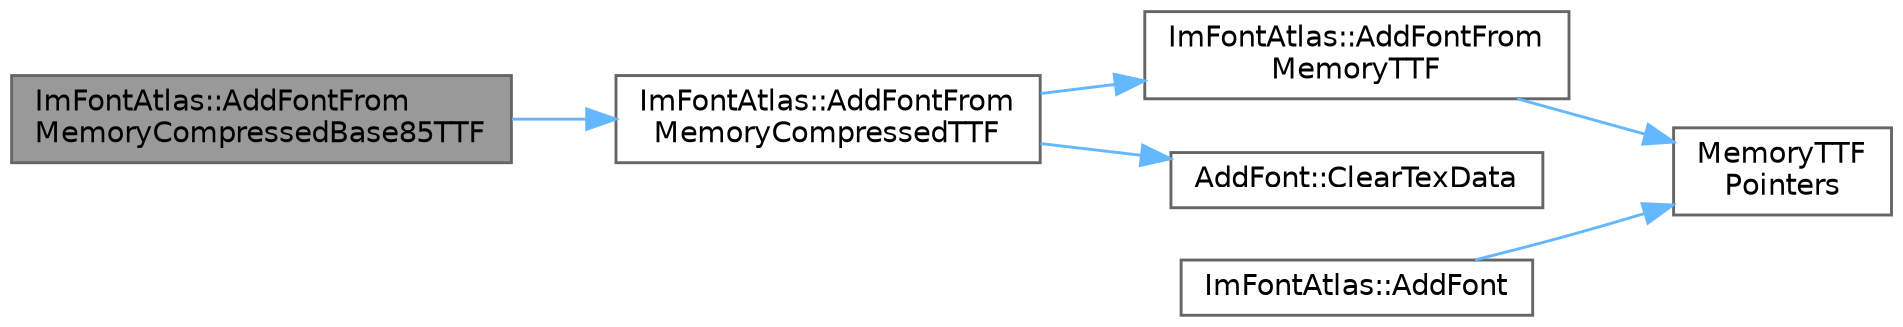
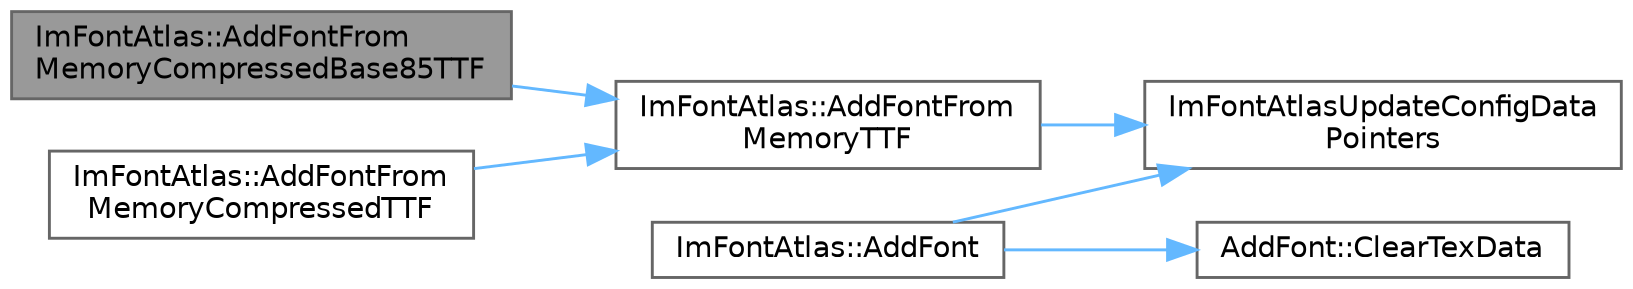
edge "ImFontAtlas::AddFontFrom MemoryCompressedBase85TTF" -> "ImFontAtlas::AddFontFrom MemoryCompressedTTF": now "ImFontAtlas::AddFontFrom MemoryCompressedBase85TTF" -> "ImFontAtlas::AddFontFrom MemoryTTF"
edge "ImFontAtlas::AddFontFrom MemoryCompressedTTF" -> "AddFont::ClearTexData": now "ImFontAtlas::AddFont" -> "AddFont::ClearTexData"
node "MemoryTTF Pointers": label "MemoryTTF Pointers" -> "ImFontAtlasUpdateConfigData Pointers"
